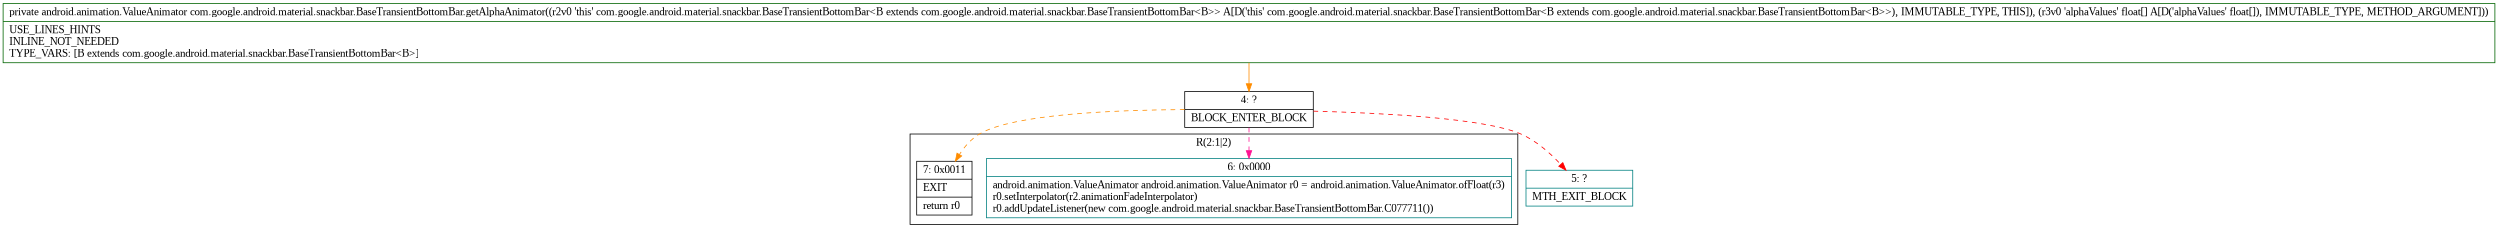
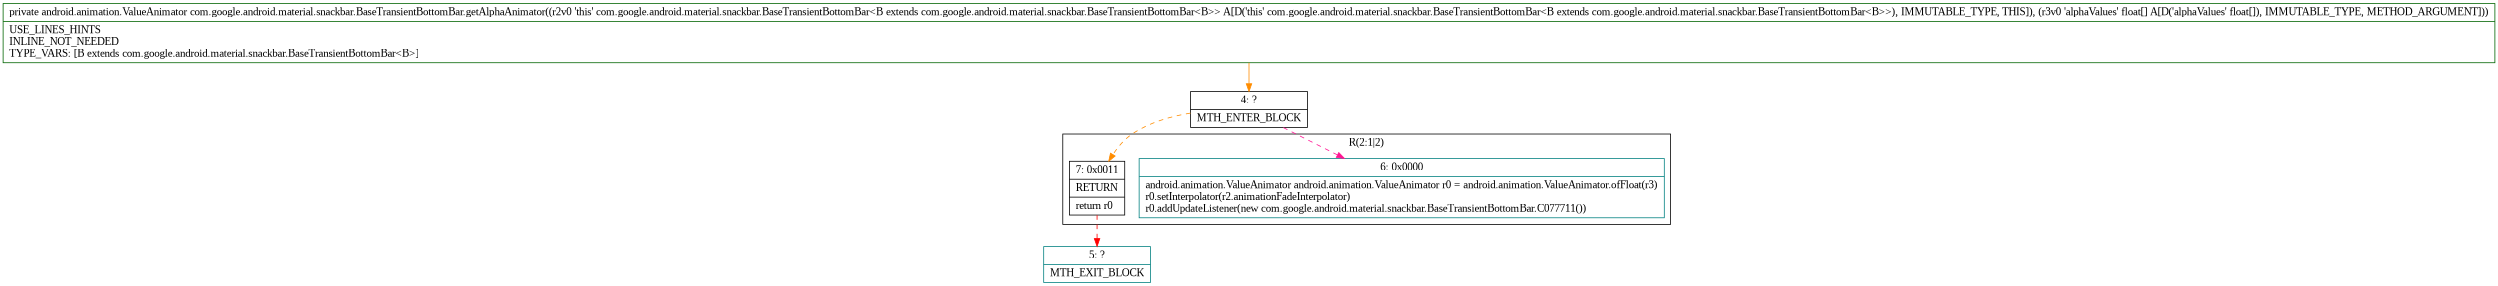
node "4: ?": text "BLOCK_ENTER_BLOCK" -> "MTH_ENTER_BLOCK"
edge "4: ?" -> "5: ?": now "7: 0x0011" -> "5: ?"
node "7: 0x0011": text "EXIT" -> "RETURN"
